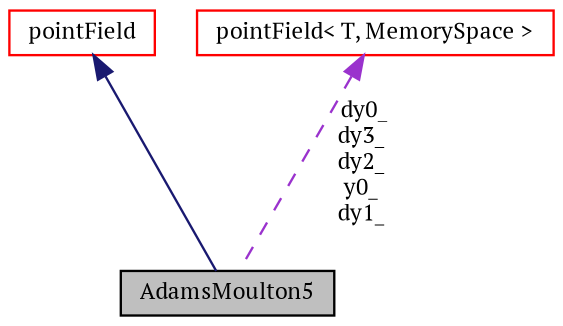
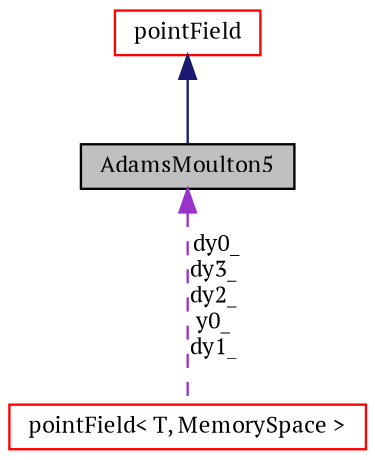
edge "AdamsMoulton5" -> "pointField< T, MemorySpace >": reversed
